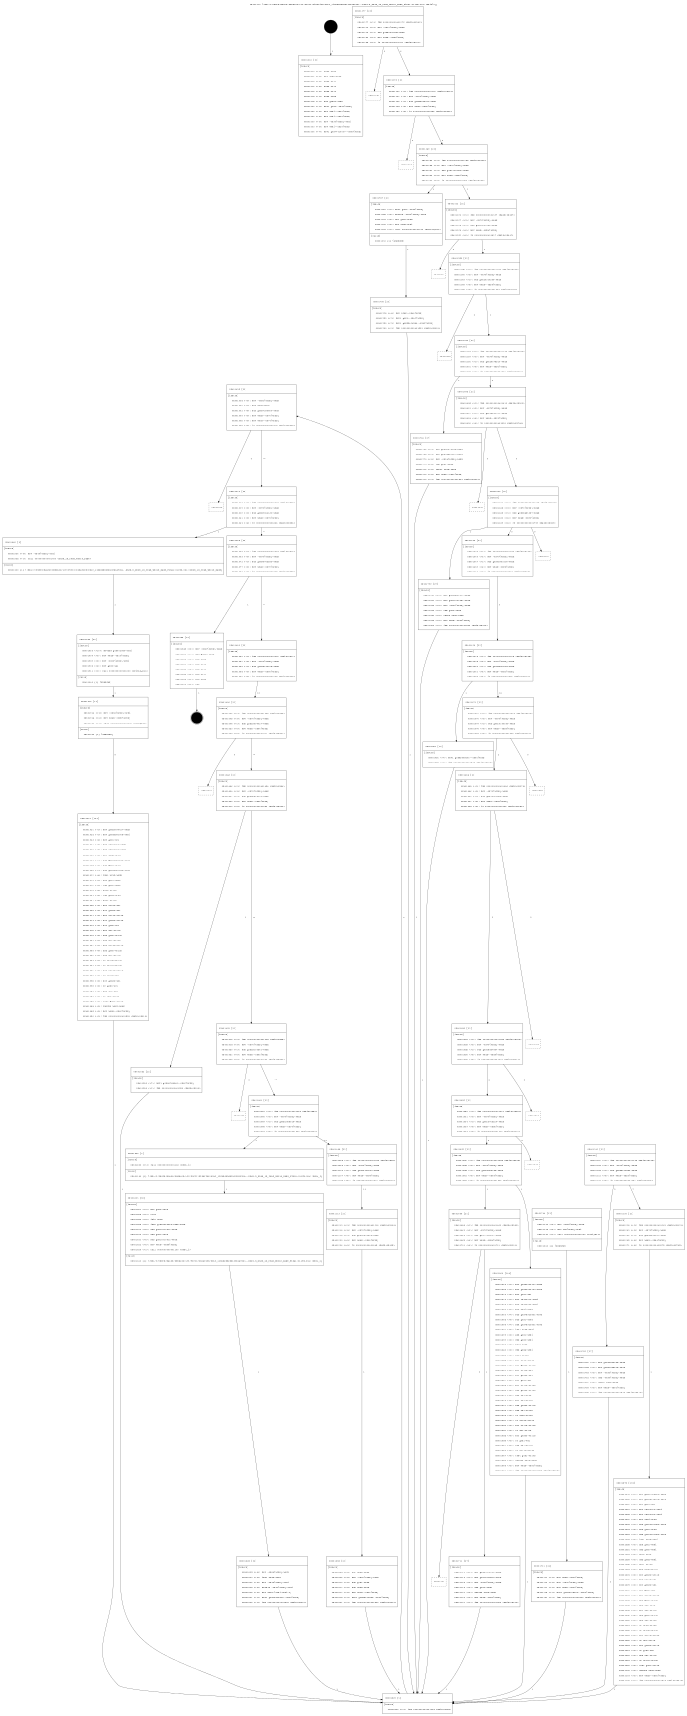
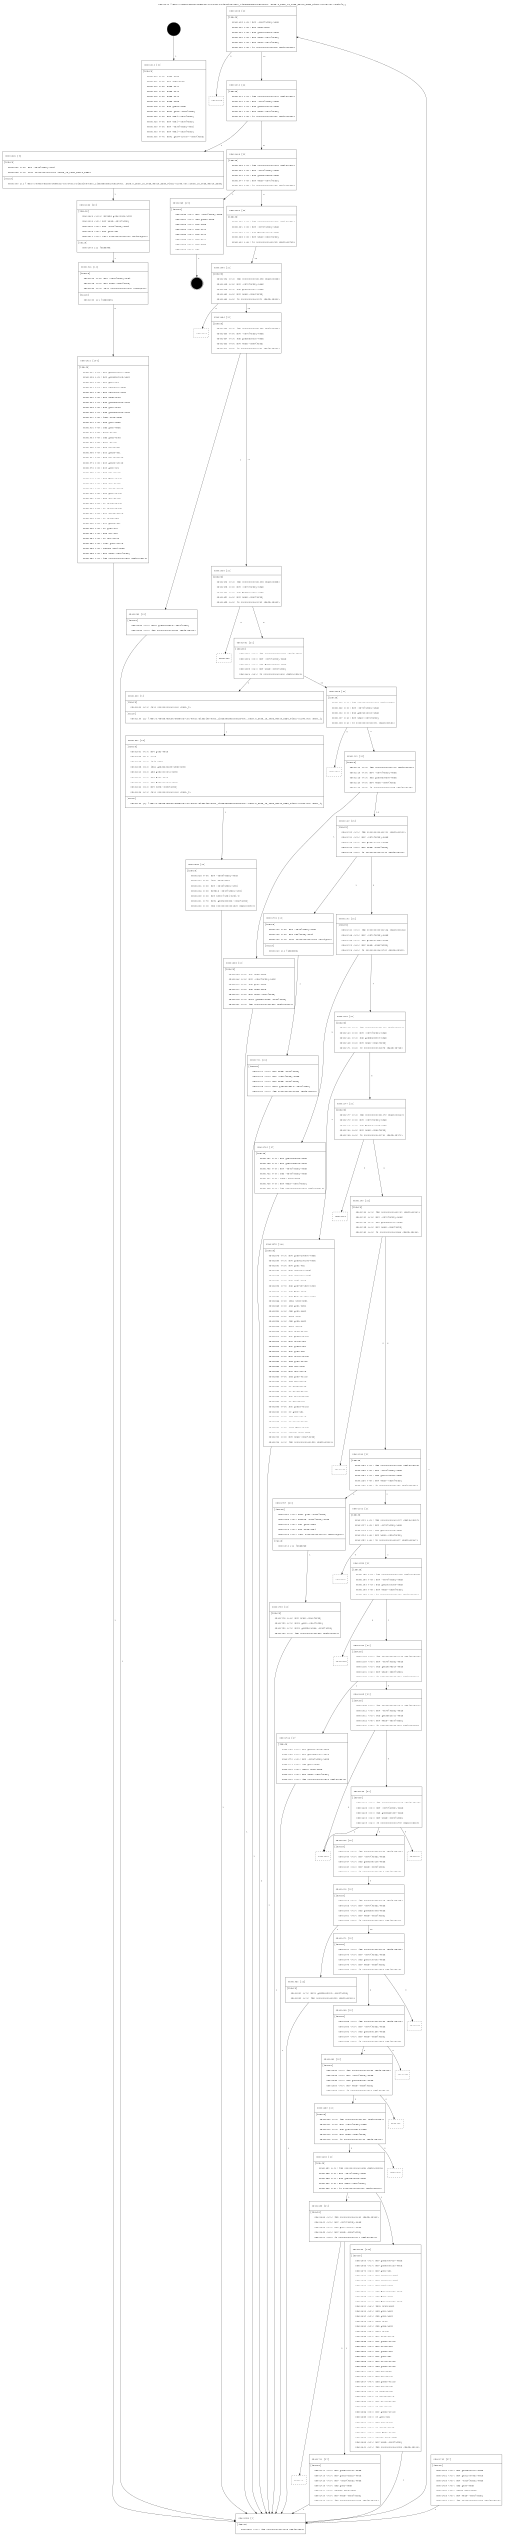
edge "0x401626 [25]" -> "0x40179c [27]": now "0x401626 [25]" -> "0x401b5e"
node "0x4019c1": added
node "0x40152c [25]": added
edge "0x40155e [25]" -> "0x401577 [25]": added, label "6"
